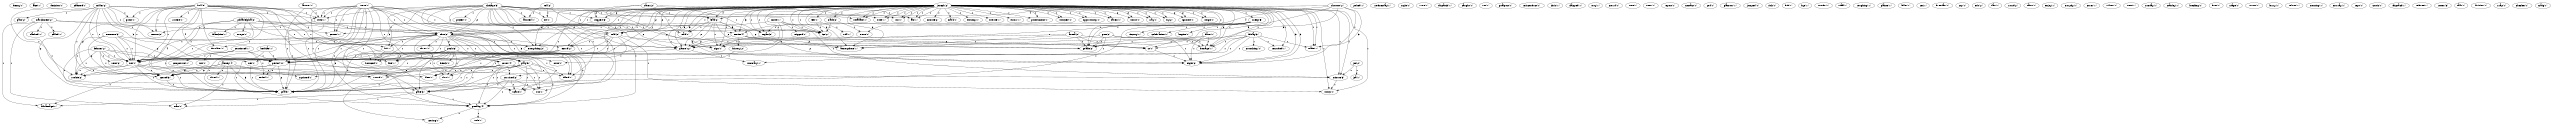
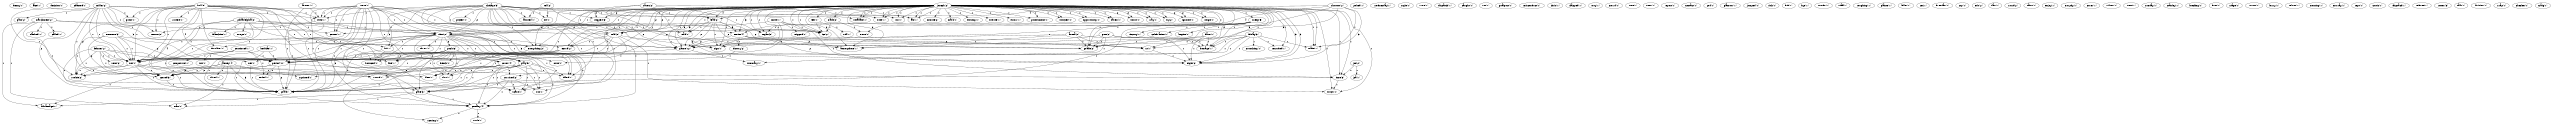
node "minute(3)": label "minute(3)" -> "time(3)"
